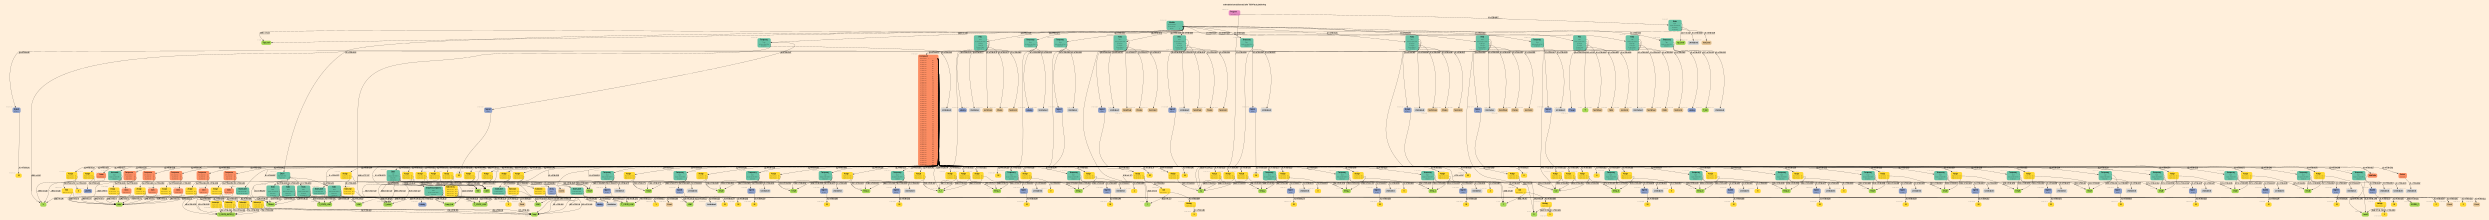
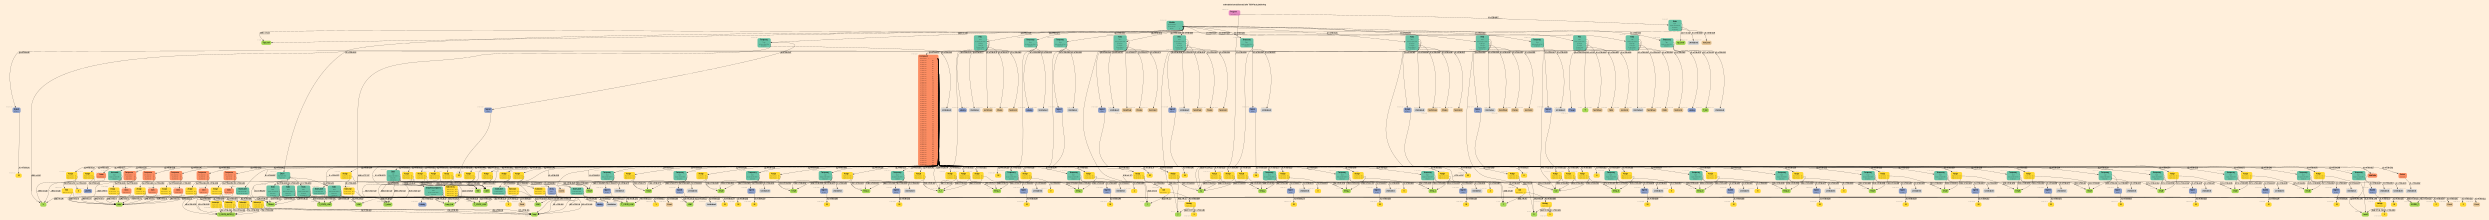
edge "TempReturnAddress" -> "'f_return'": now "TempReturnAddress" -> "'temp_link'"
edge "MakeArray" -> "'f_return'": now "MakeArray" -> "'ENTER_f'"
node "'j'": added
